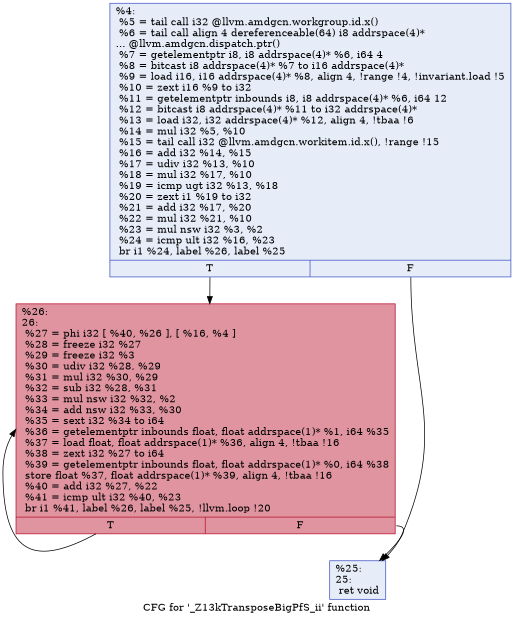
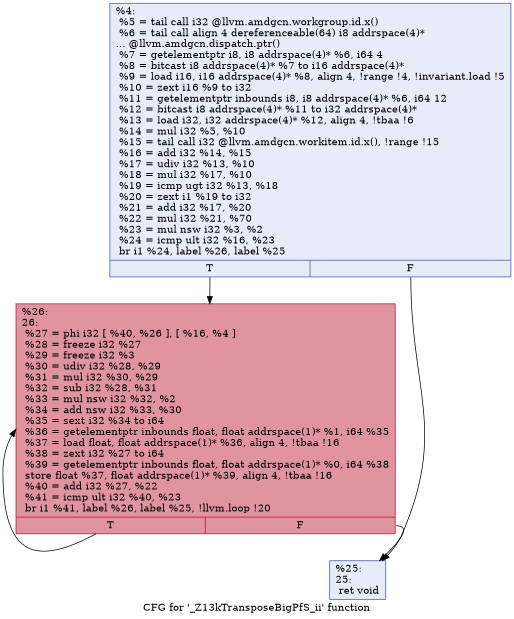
node "%4:": text "%22 = mul i32 %21, %10" -> "%22 = mul i32 %21, %70"
